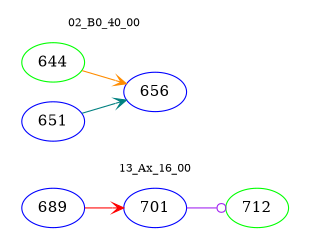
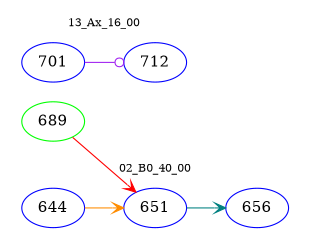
node "644": color green -> blue
edge "644" -> "656": now "644" -> "651"
node "689": color blue -> green
edge "689" -> "701": now "689" -> "651"
node "712": color green -> blue
